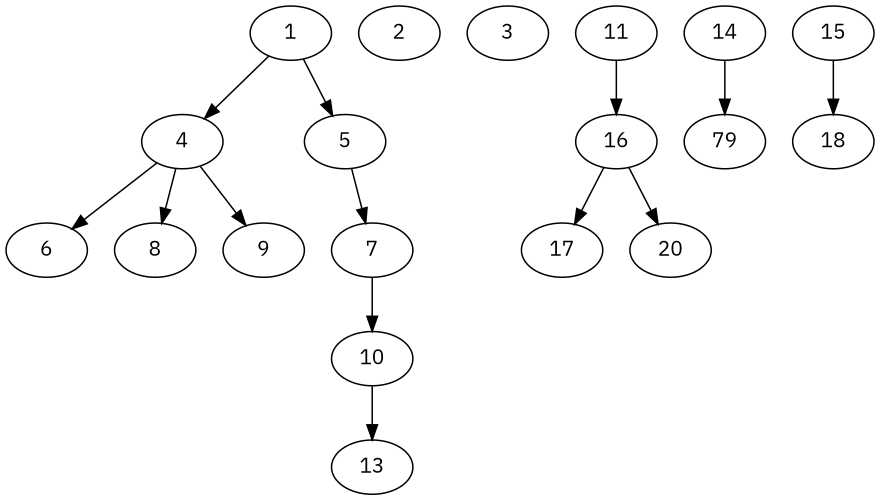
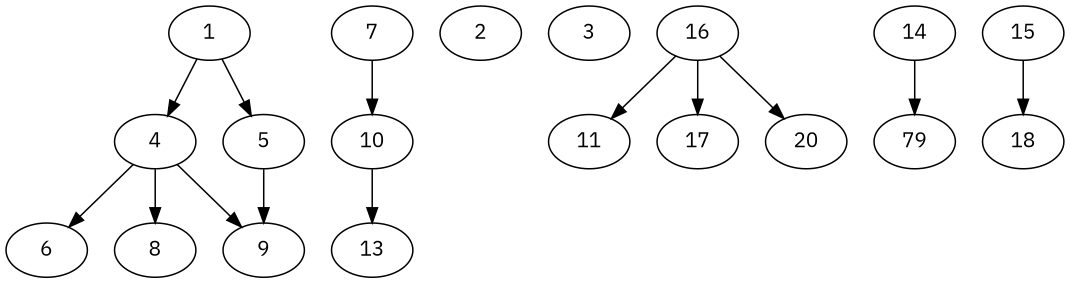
edge "11" -> "16": reversed
edge "5" -> "7": now "5" -> "9"
